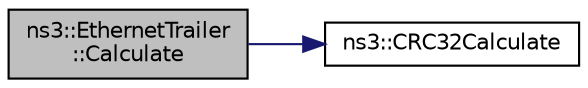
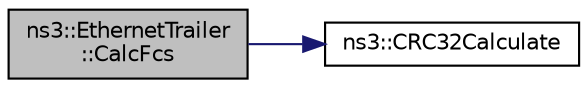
node "ns3::EthernetTrailer ::Calculate": label "ns3::EthernetTrailer ::Calculate" -> "ns3::EthernetTrailer ::CalcFcs"
